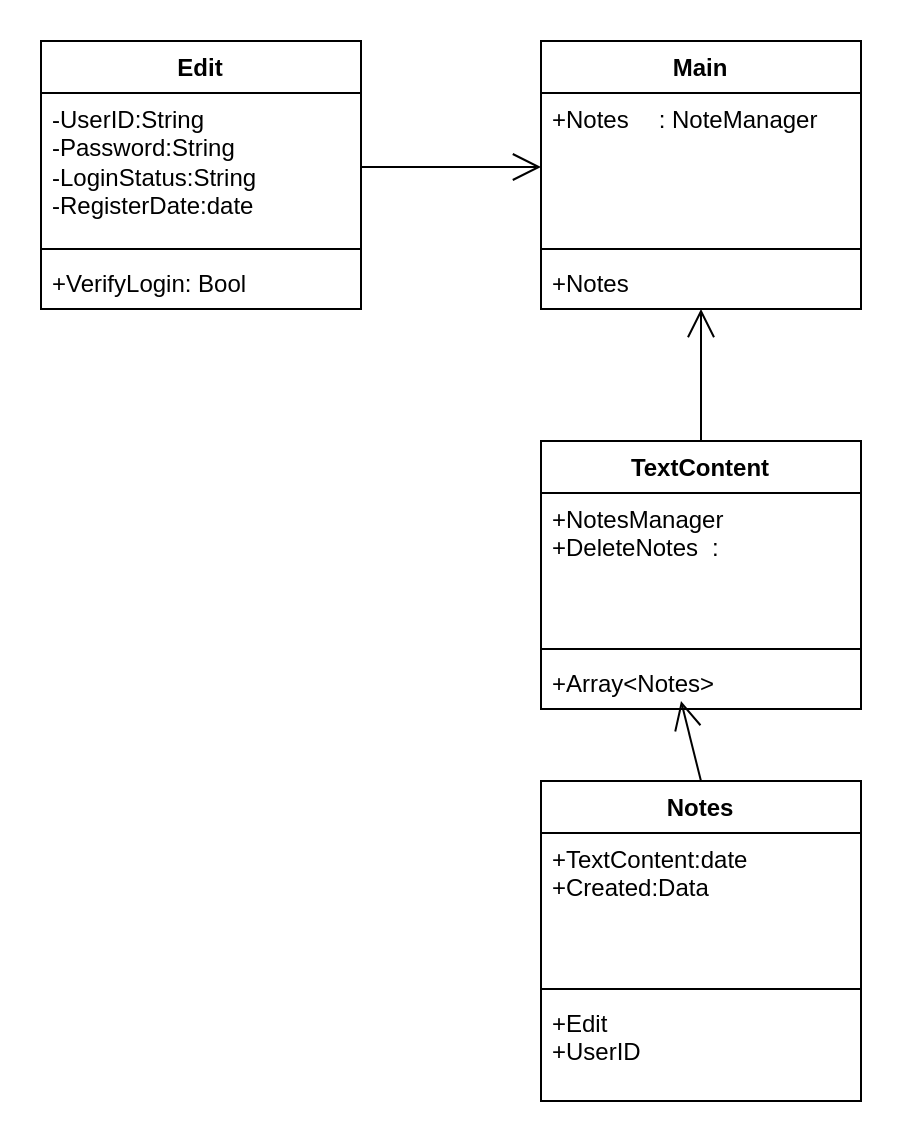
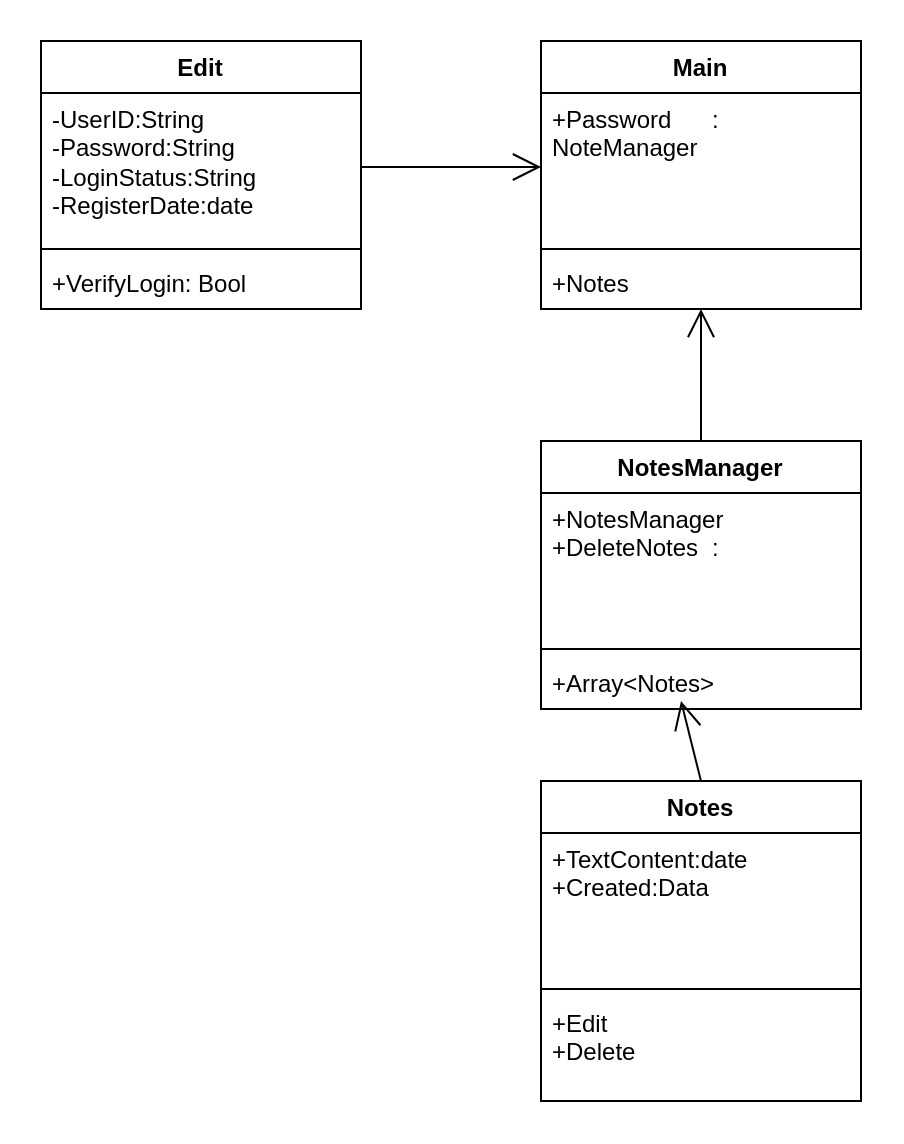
node "+Notes : NoteManager": label "+Notes : NoteManager" -> "+Password : NoteManager"
node "TextContent": label "TextContent" -> "NotesManager"
node "+Edit +UserID": label "+Edit +UserID" -> "+Edit +Delete"
